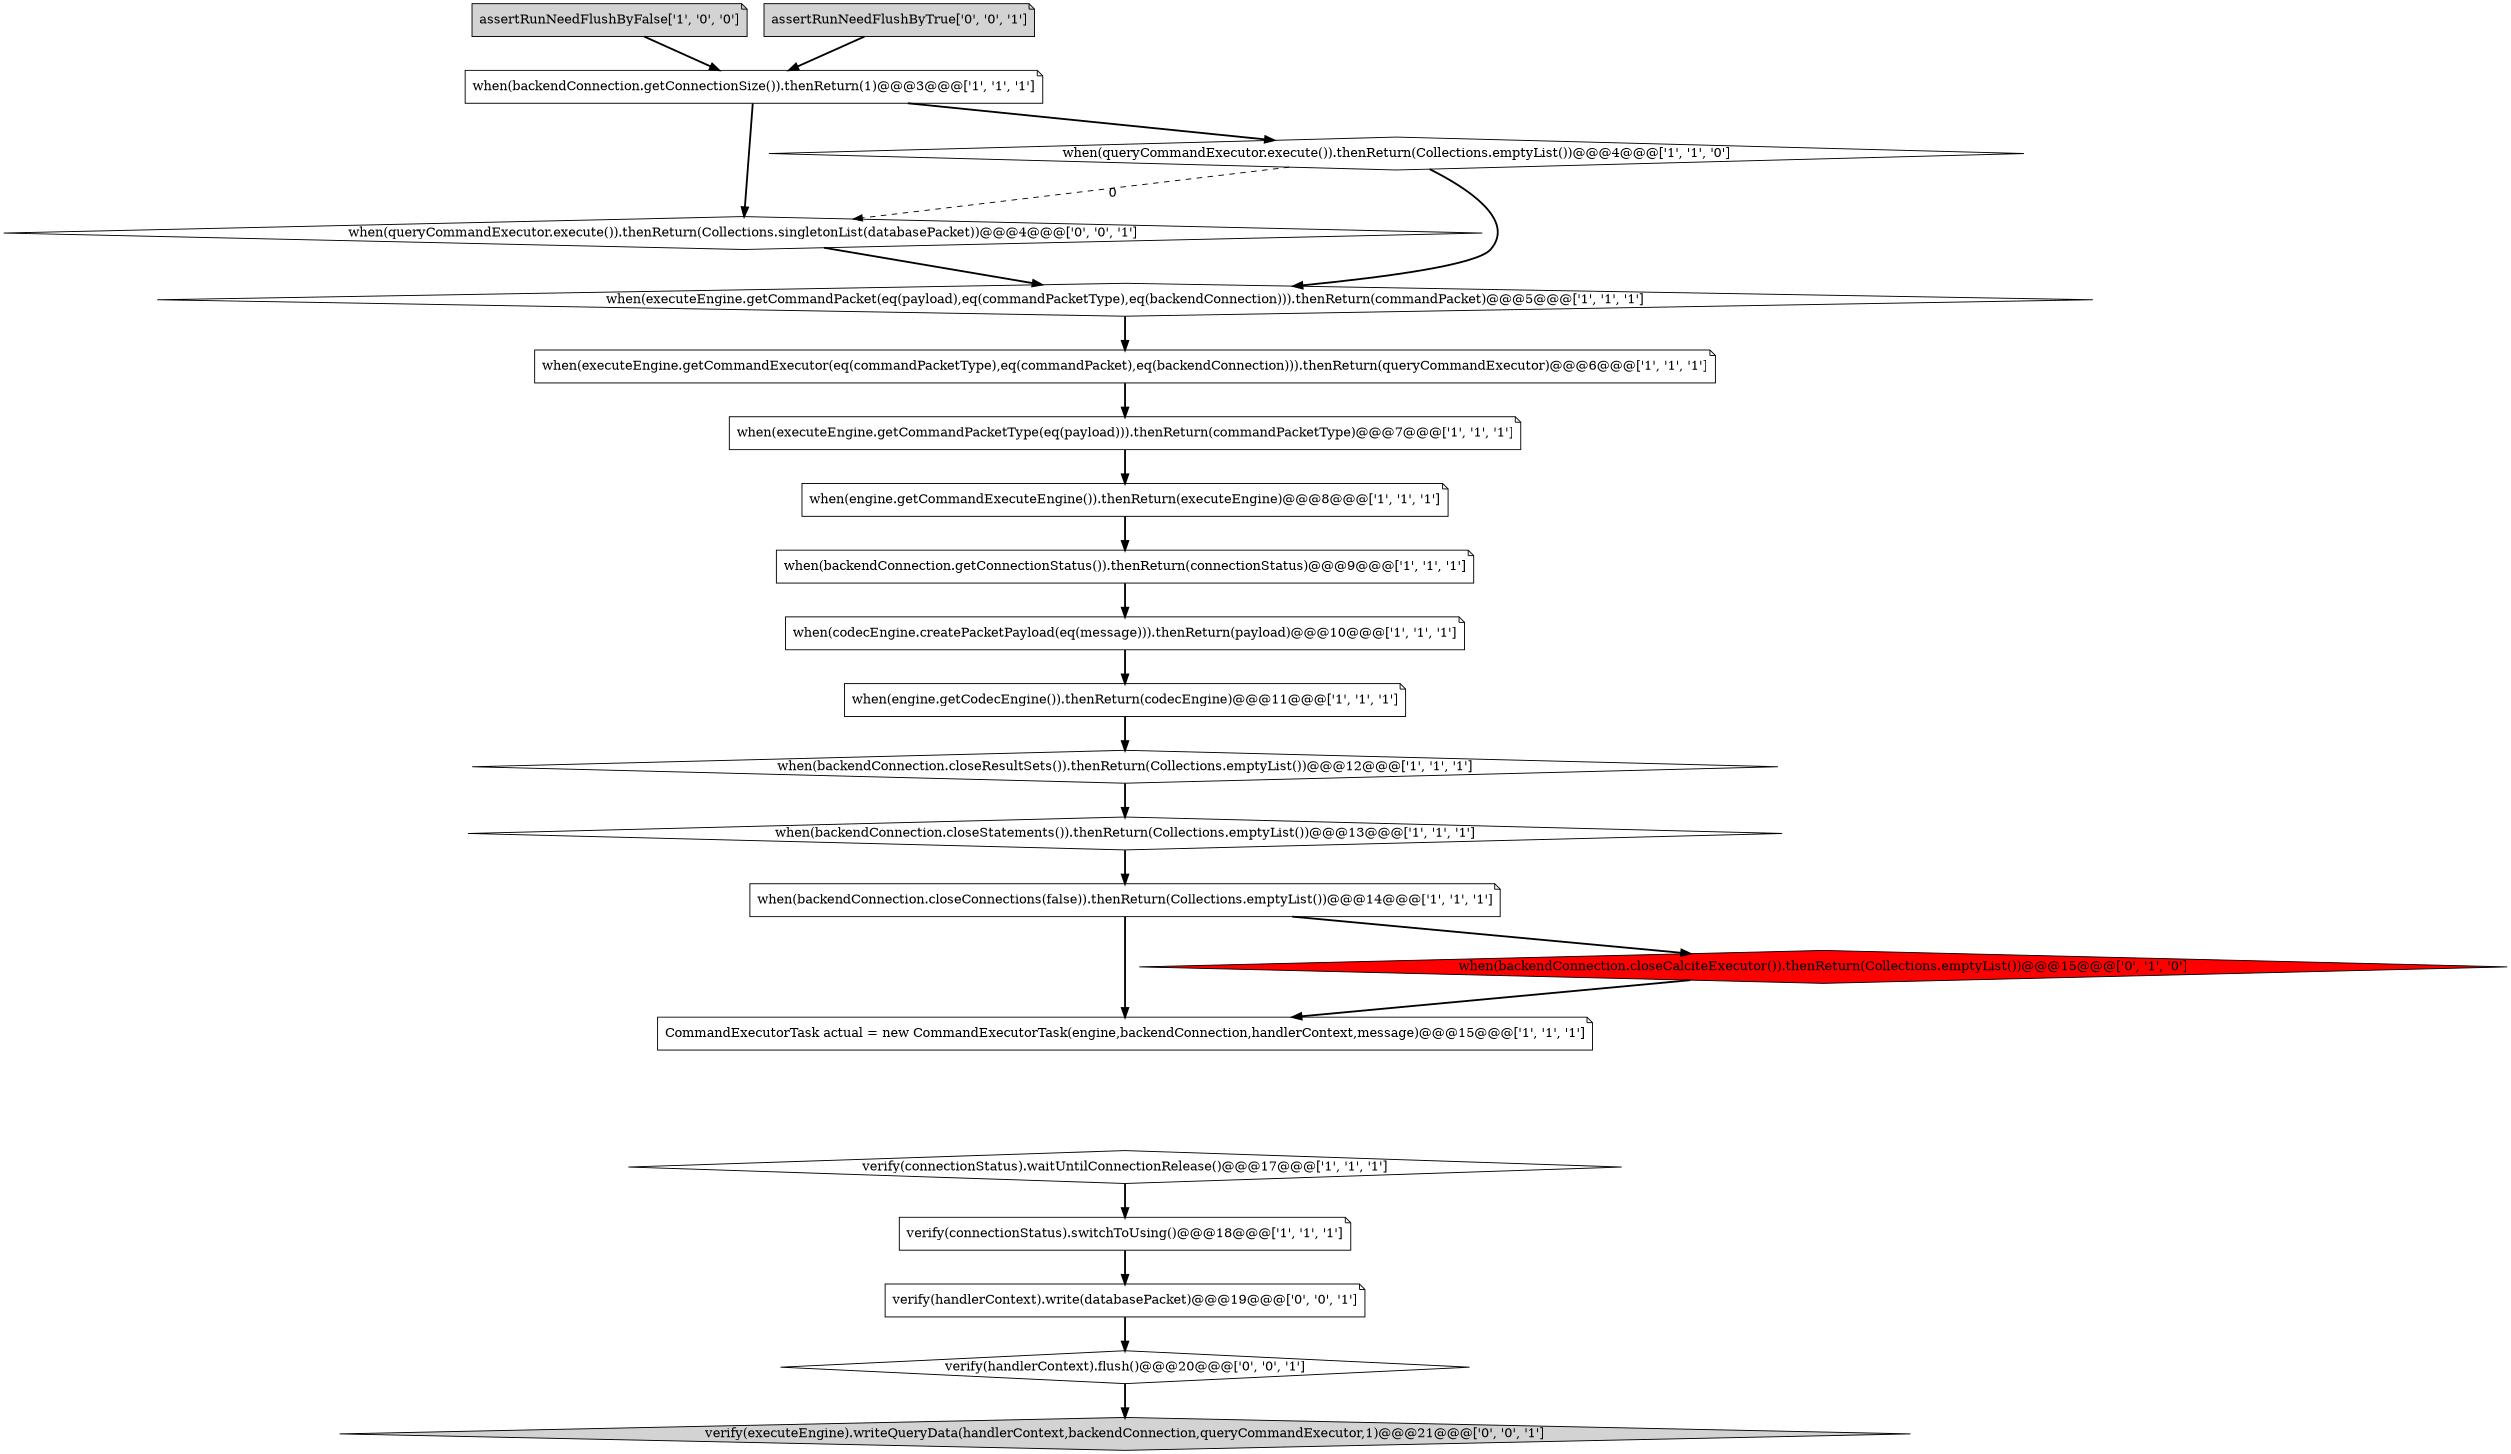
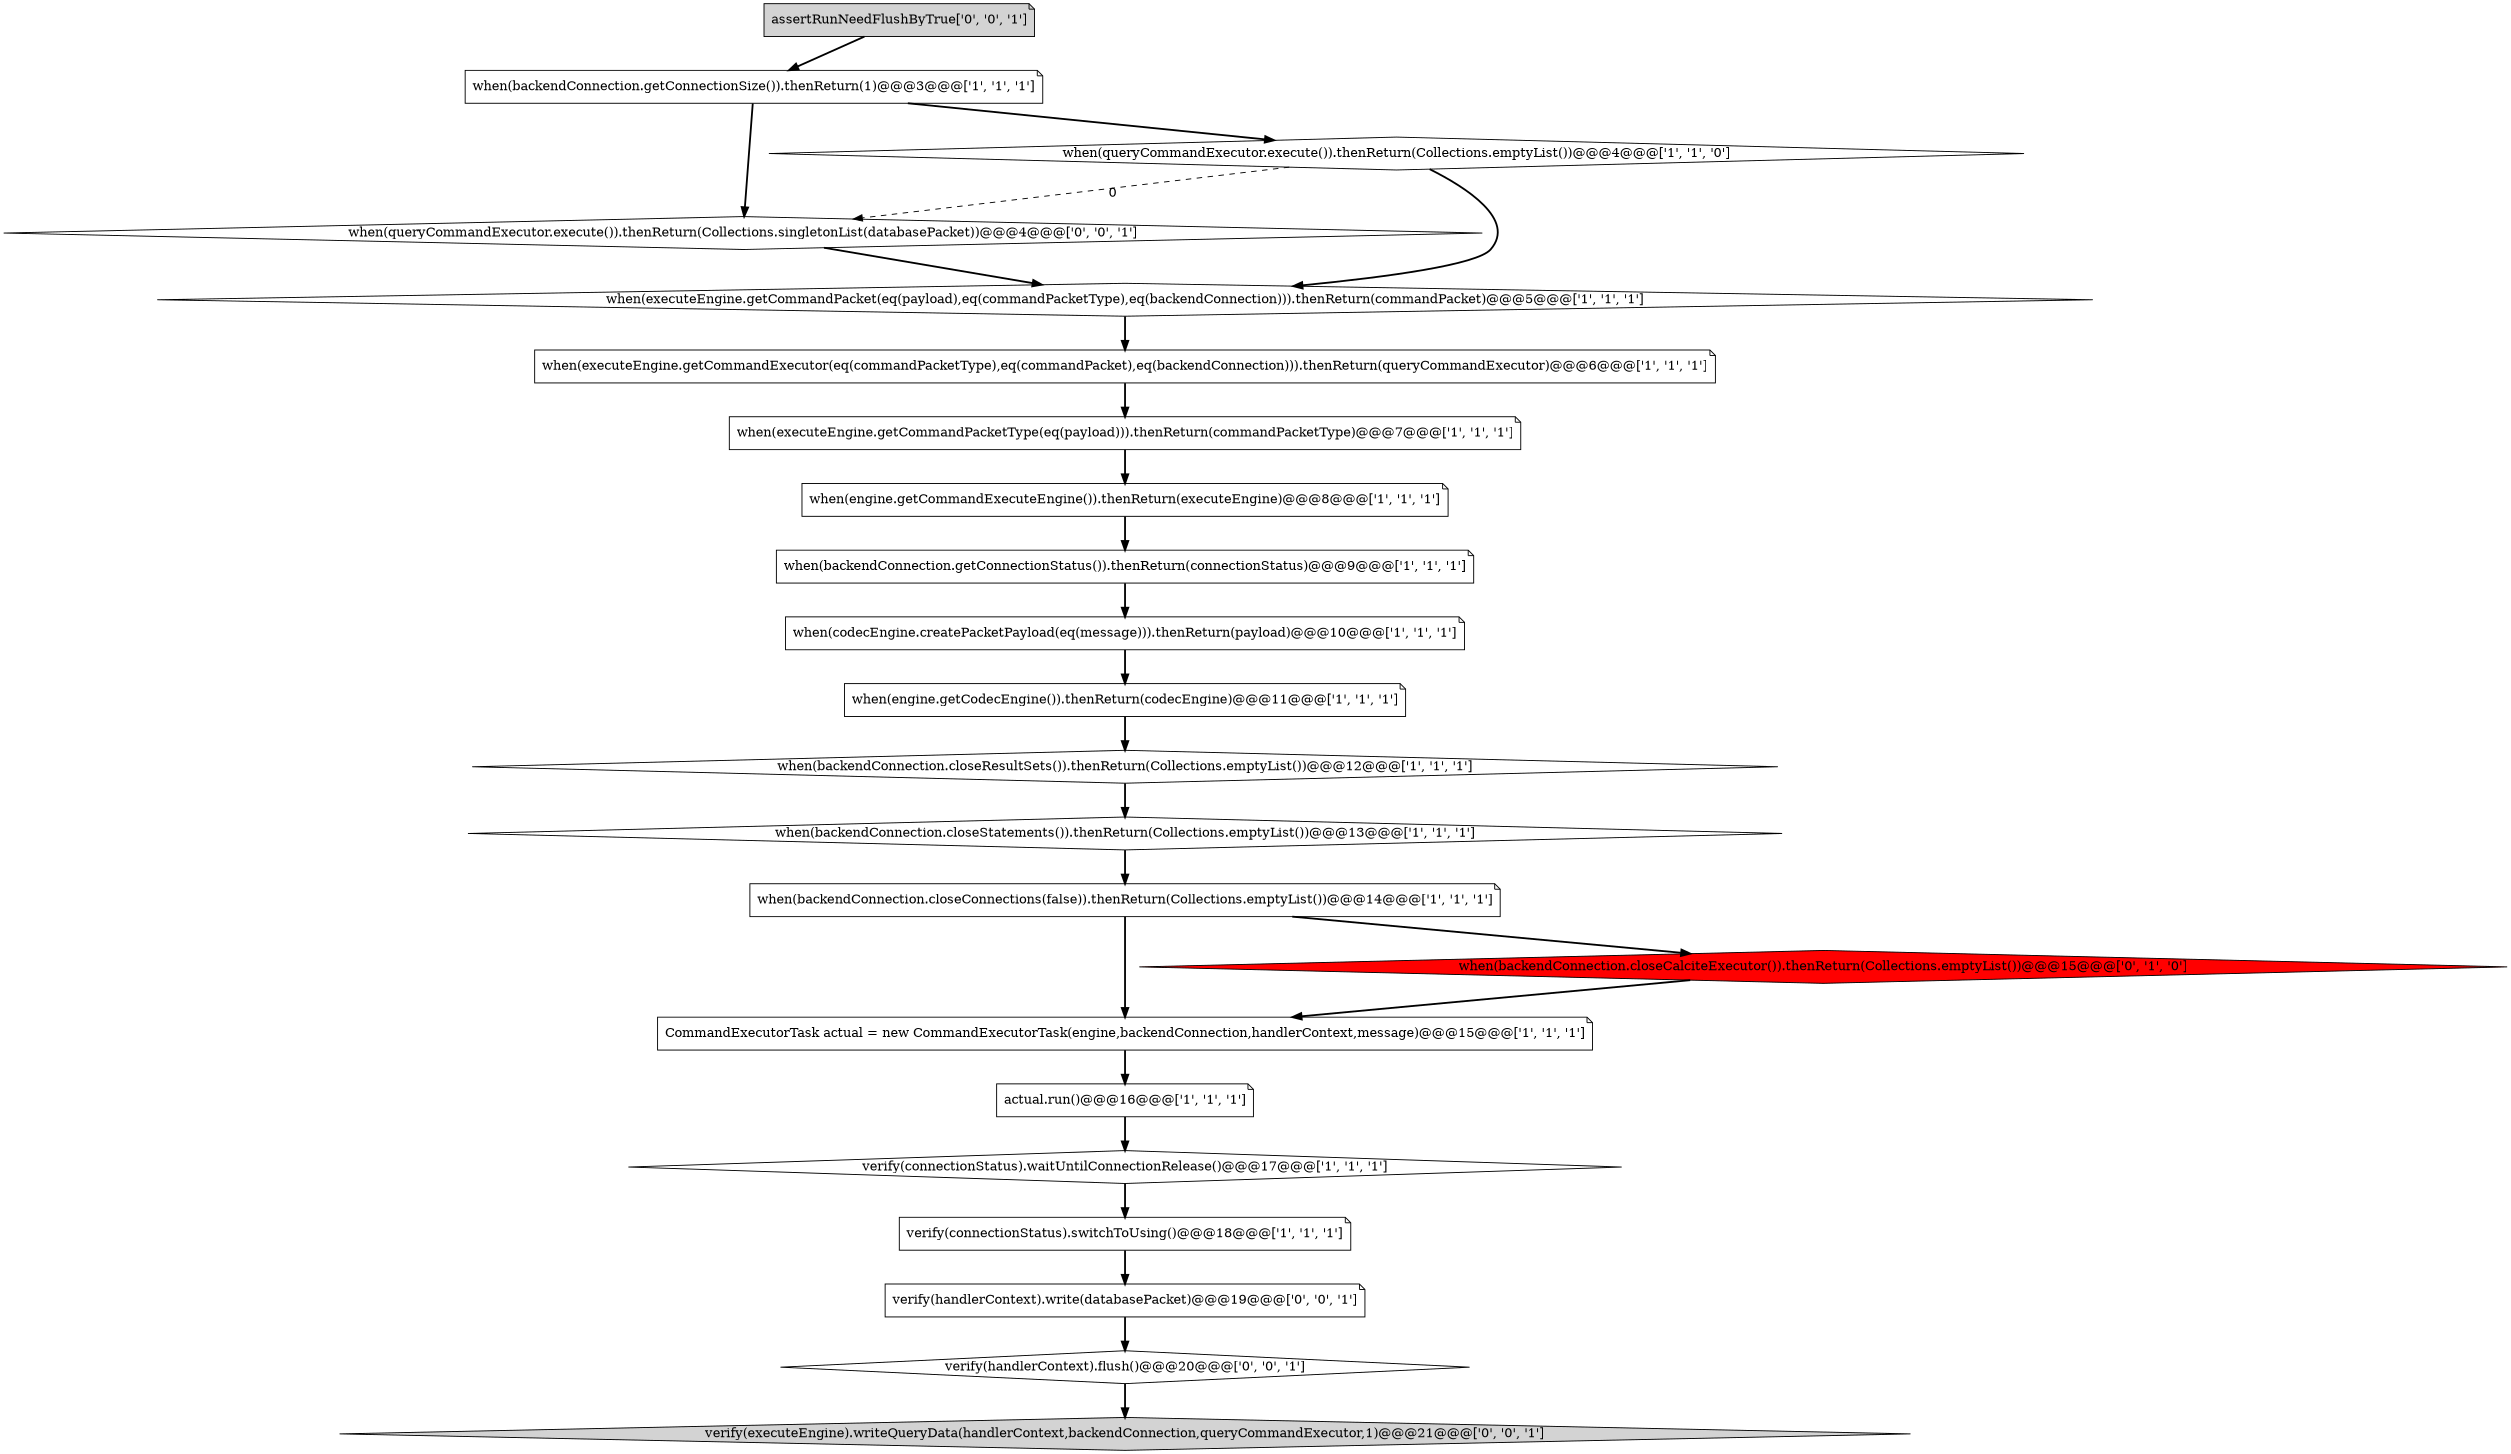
node "assertRunNeedFlushByFalse['1', '0', '0']": removed
node "actual.run()@@@16@@@['1', '1', '1']": added
